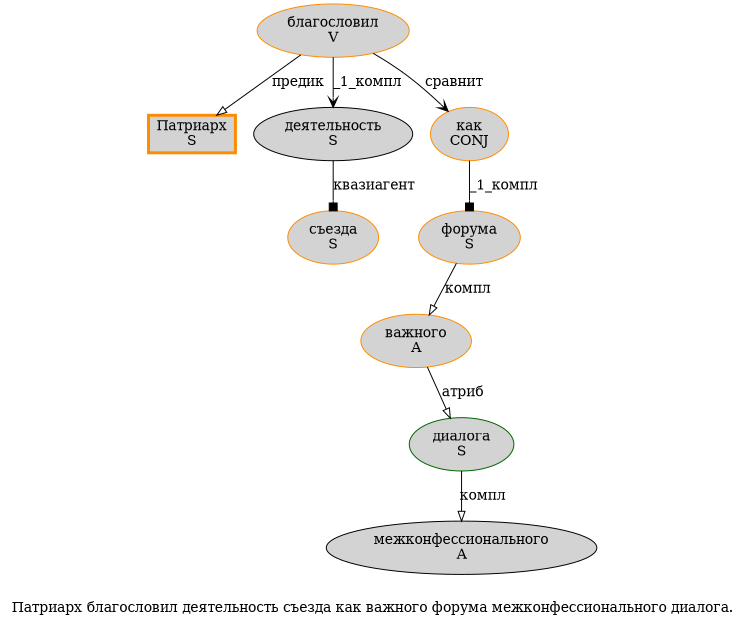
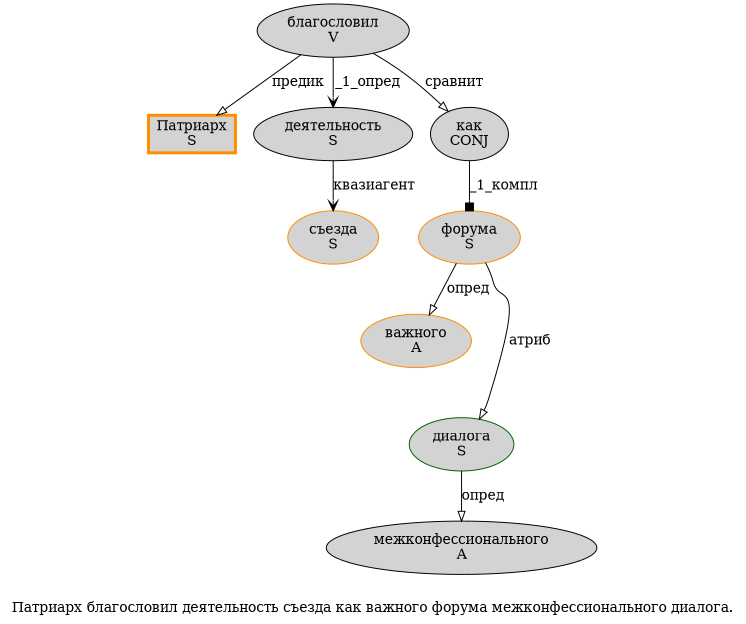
node "благословил V": color darkorange -> black
edge "благословил V" -> "как CONJ": arrowhead vee -> onormal
edge "благословил V" -> "деятельность S": label "_1_компл" -> "_1_опред"
node "как CONJ": color darkorange -> black
edge "деятельность S" -> "съезда S": arrowhead box -> vee
edge "форума S" -> "важного A": label "компл" -> "опред"
edge "важного A" -> "диалога S": now "форума S" -> "диалога S"
edge "диалога S" -> "межконфессионального A": label "компл" -> "опред"
